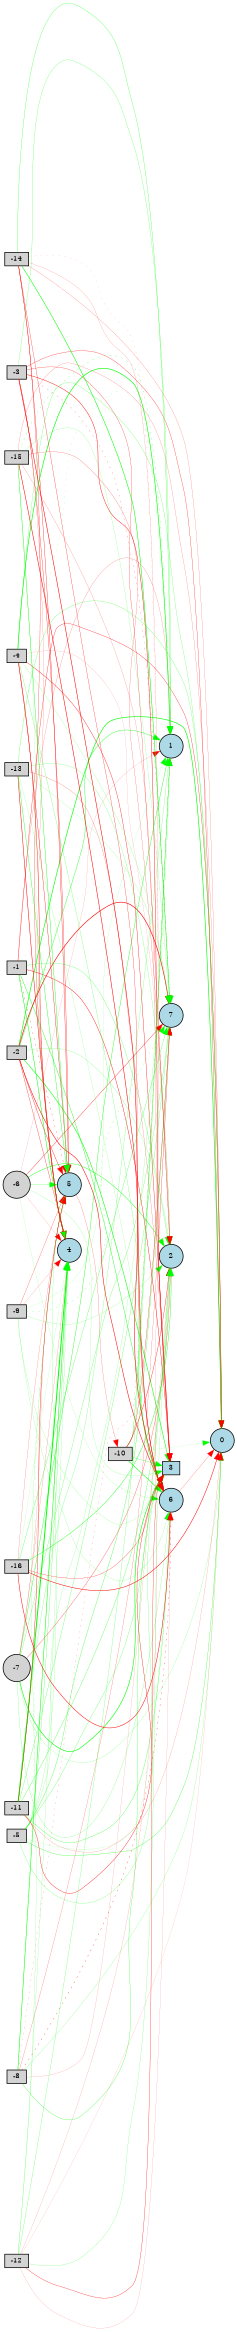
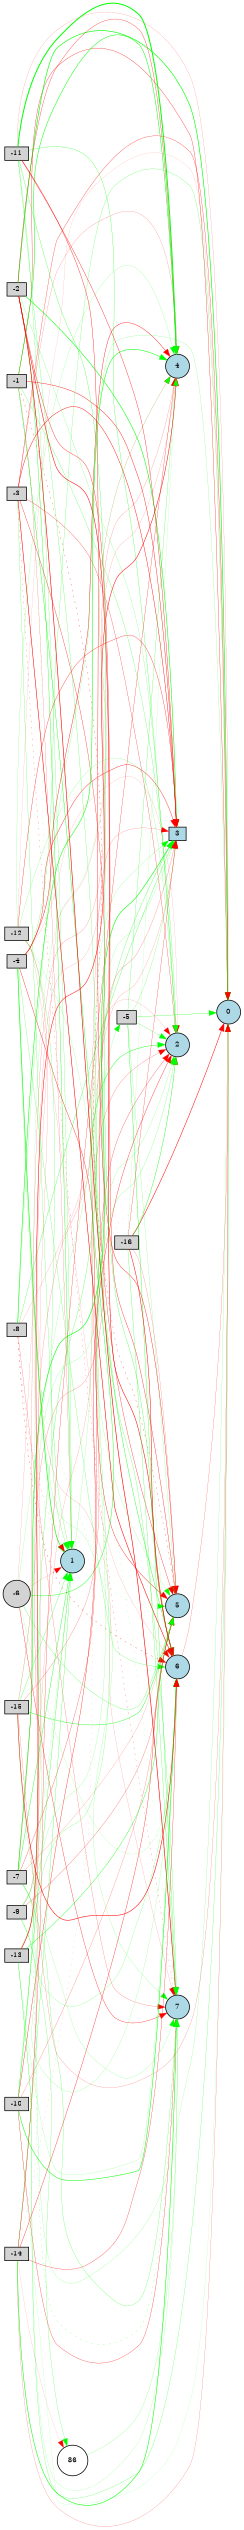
edge "-15" -> "1": style dotted -> solid
edge "5" -> "-10": reversed
edge "-5" -> "1": reversed
node "-7": shape circle -> box
node "86": added
